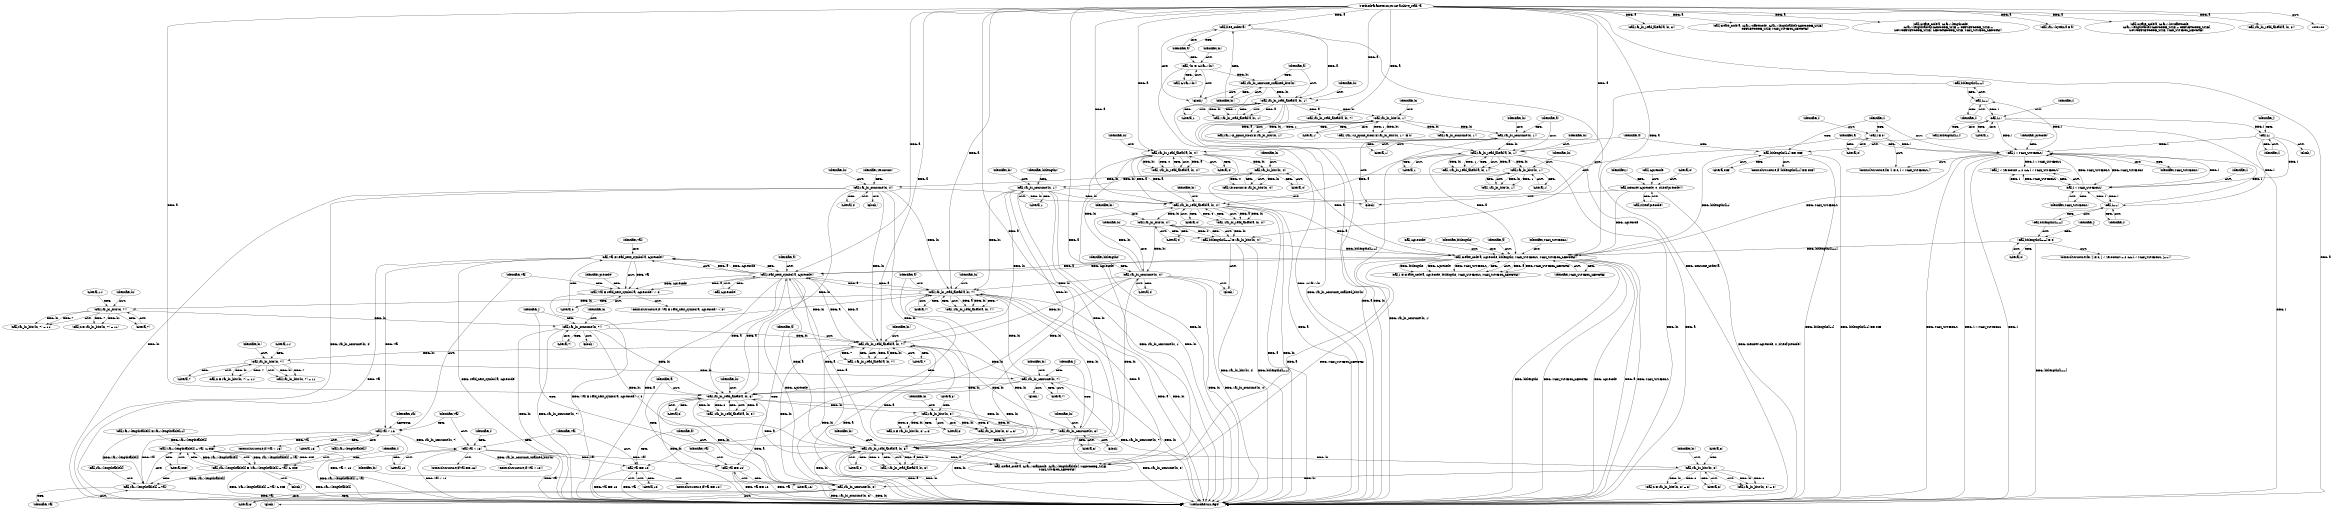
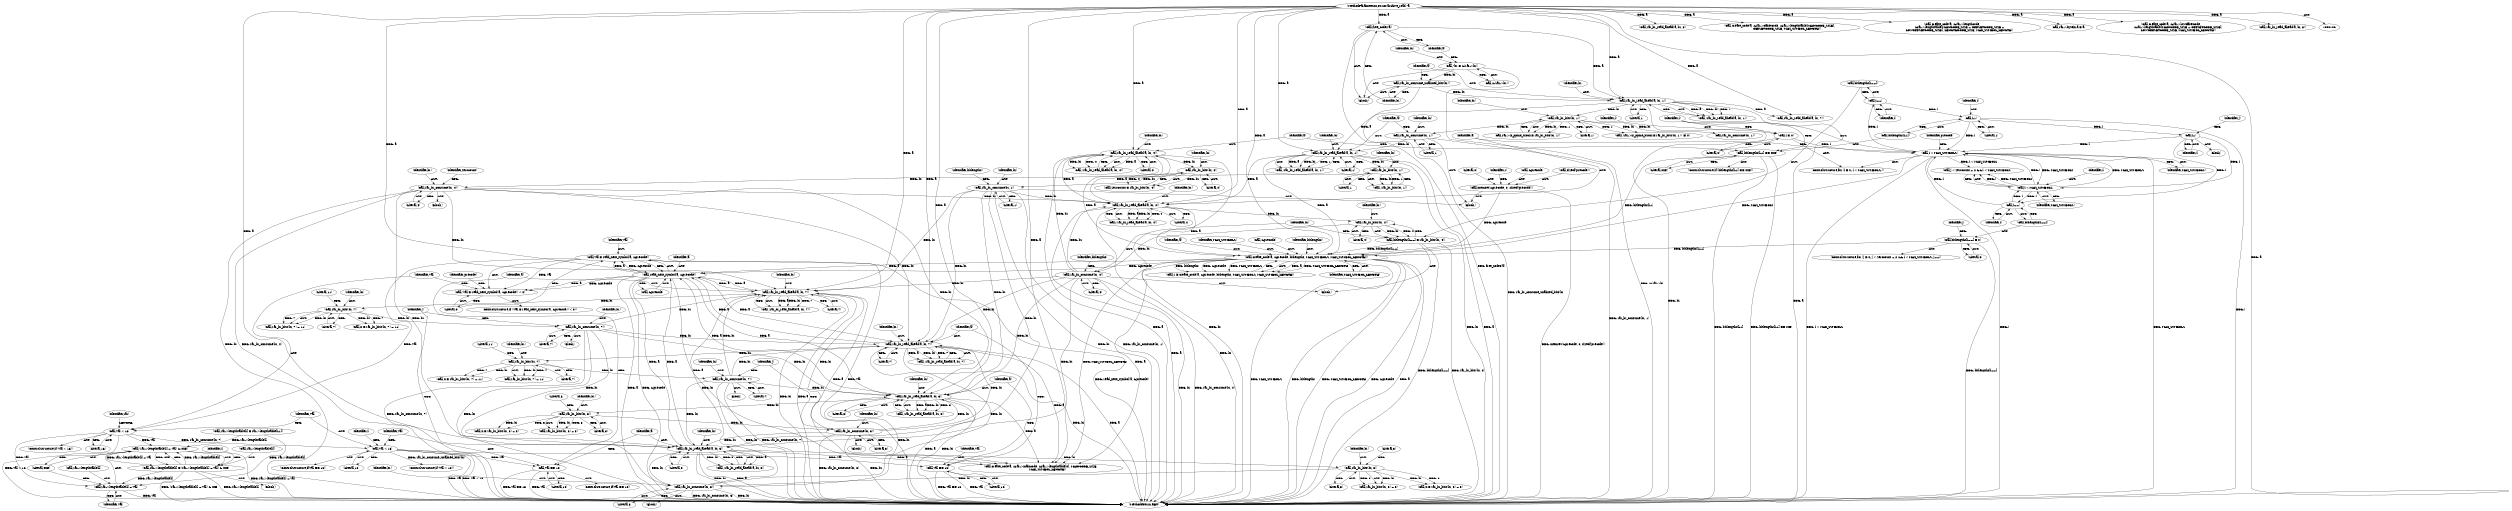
edge "(Call,memset(&precode, 0, sizeof(precode)))" -> "(Call,sizeof(precode))": removed, label "CFG:"
edge "(Call,free_codes(a))" -> "(MethodReturn,RET)": label "DDG: consume_codes(a)" -> "DDG: free_codes(a)"
edge "(Call,(val = read_next_symbol(a, &precode)) < 0)" -> "(MethodReturn,RET)": removed, label "DDG: (val = read_next_symbol(a, &precode)) < 0"
